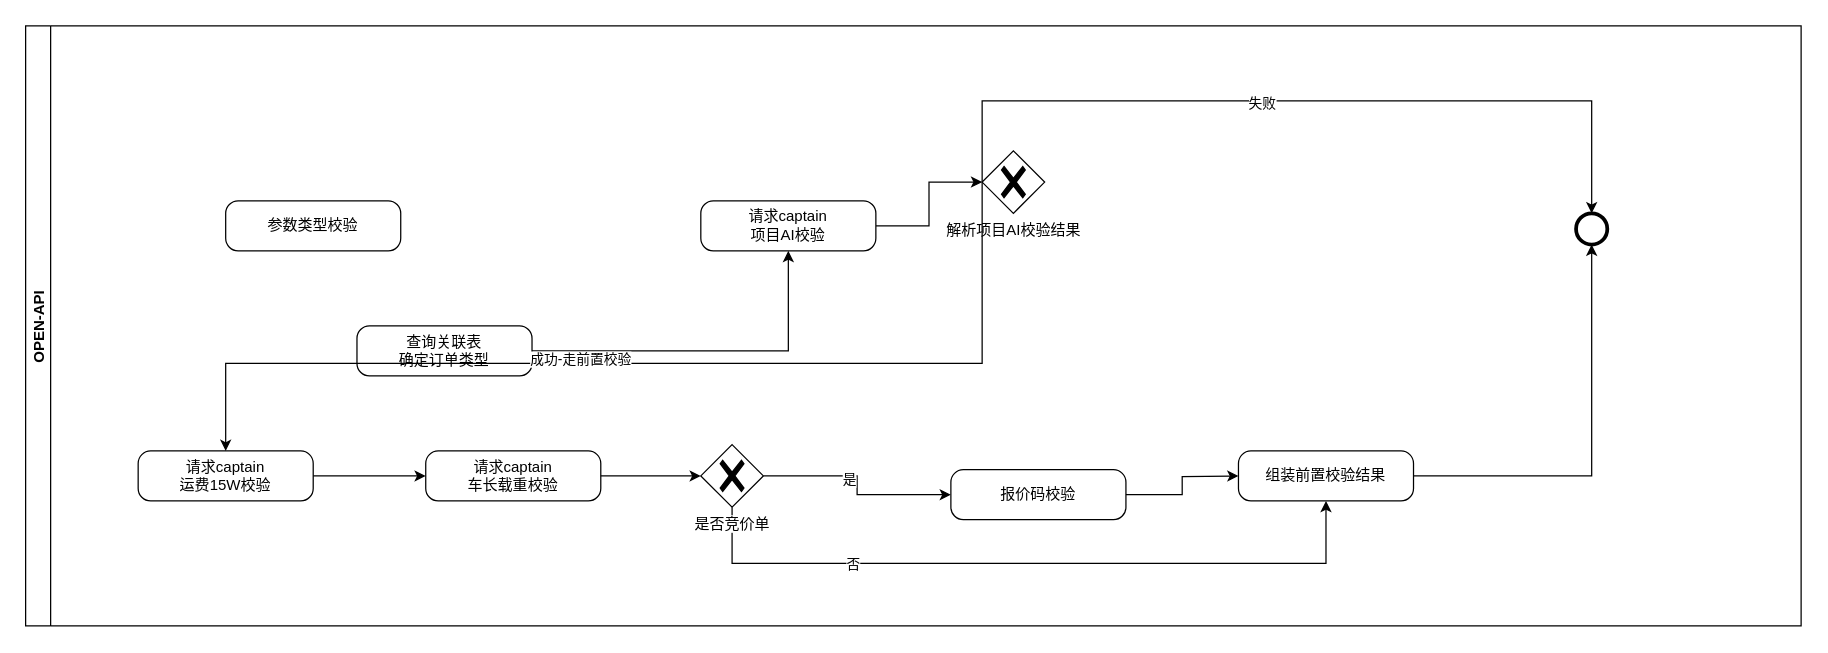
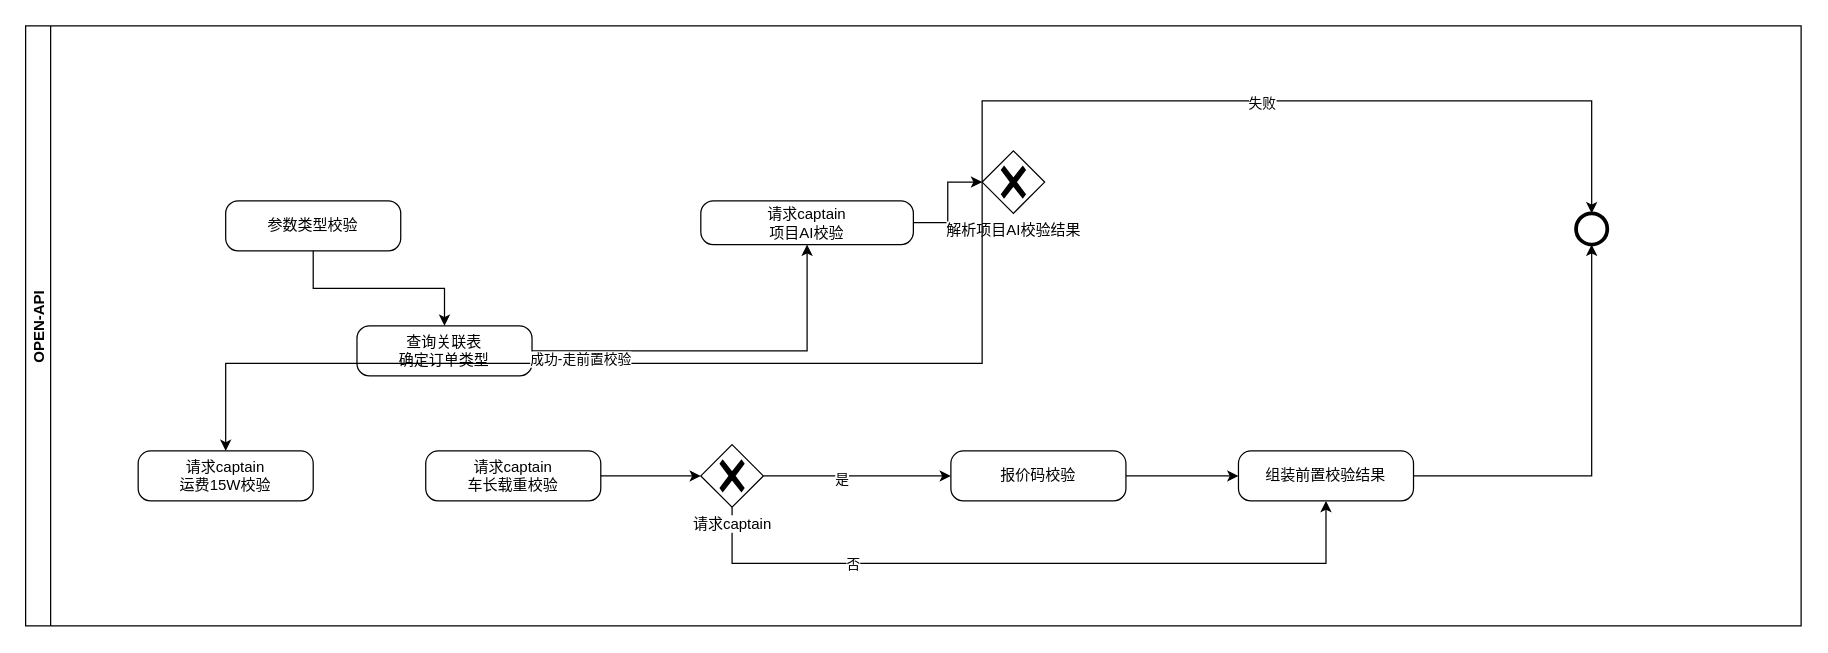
node "请求captain 项目AI校验": size 175x50 -> 213x44
edge "参数类型校验" -> "查询关联表 确定订单类型": added
edge "请求captain 运费15W校验" -> "请求captain 车长载重校验": removed
node "报价码校验": moved (1038, 494) -> (1038, 476)
node "是否竞价单": label "是否竞价单" -> "请求captain"
